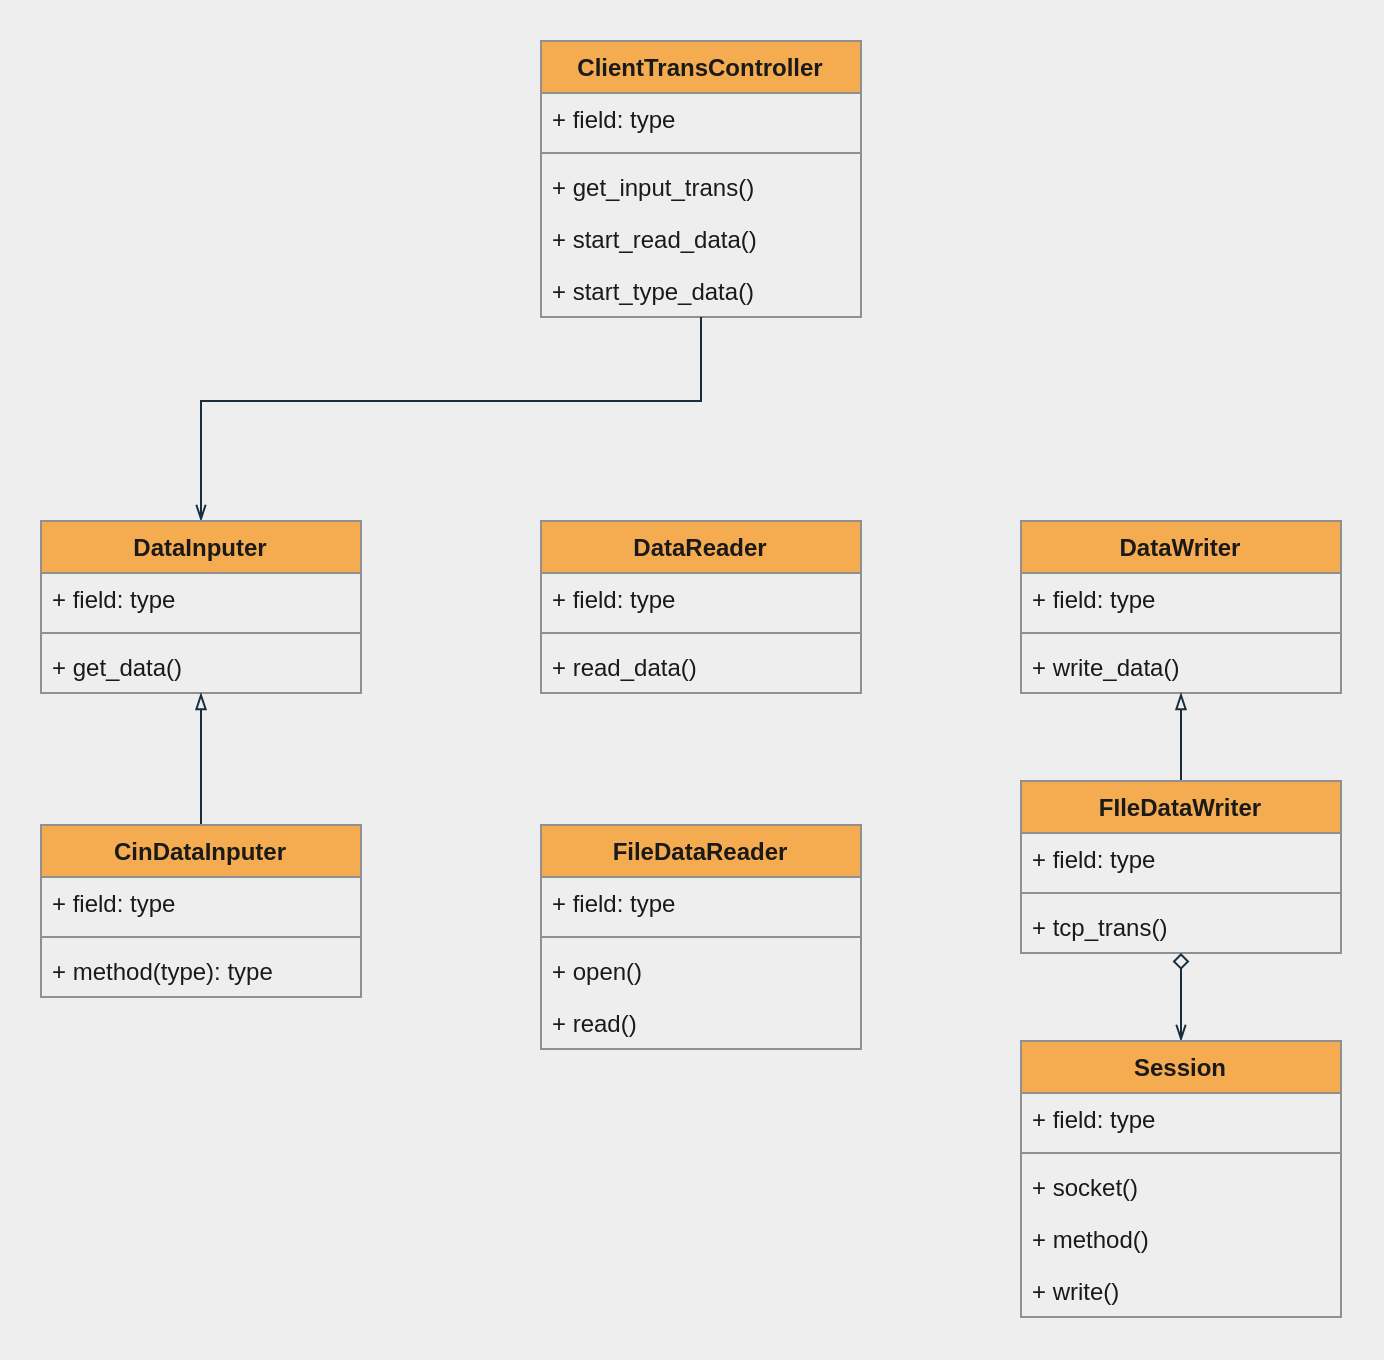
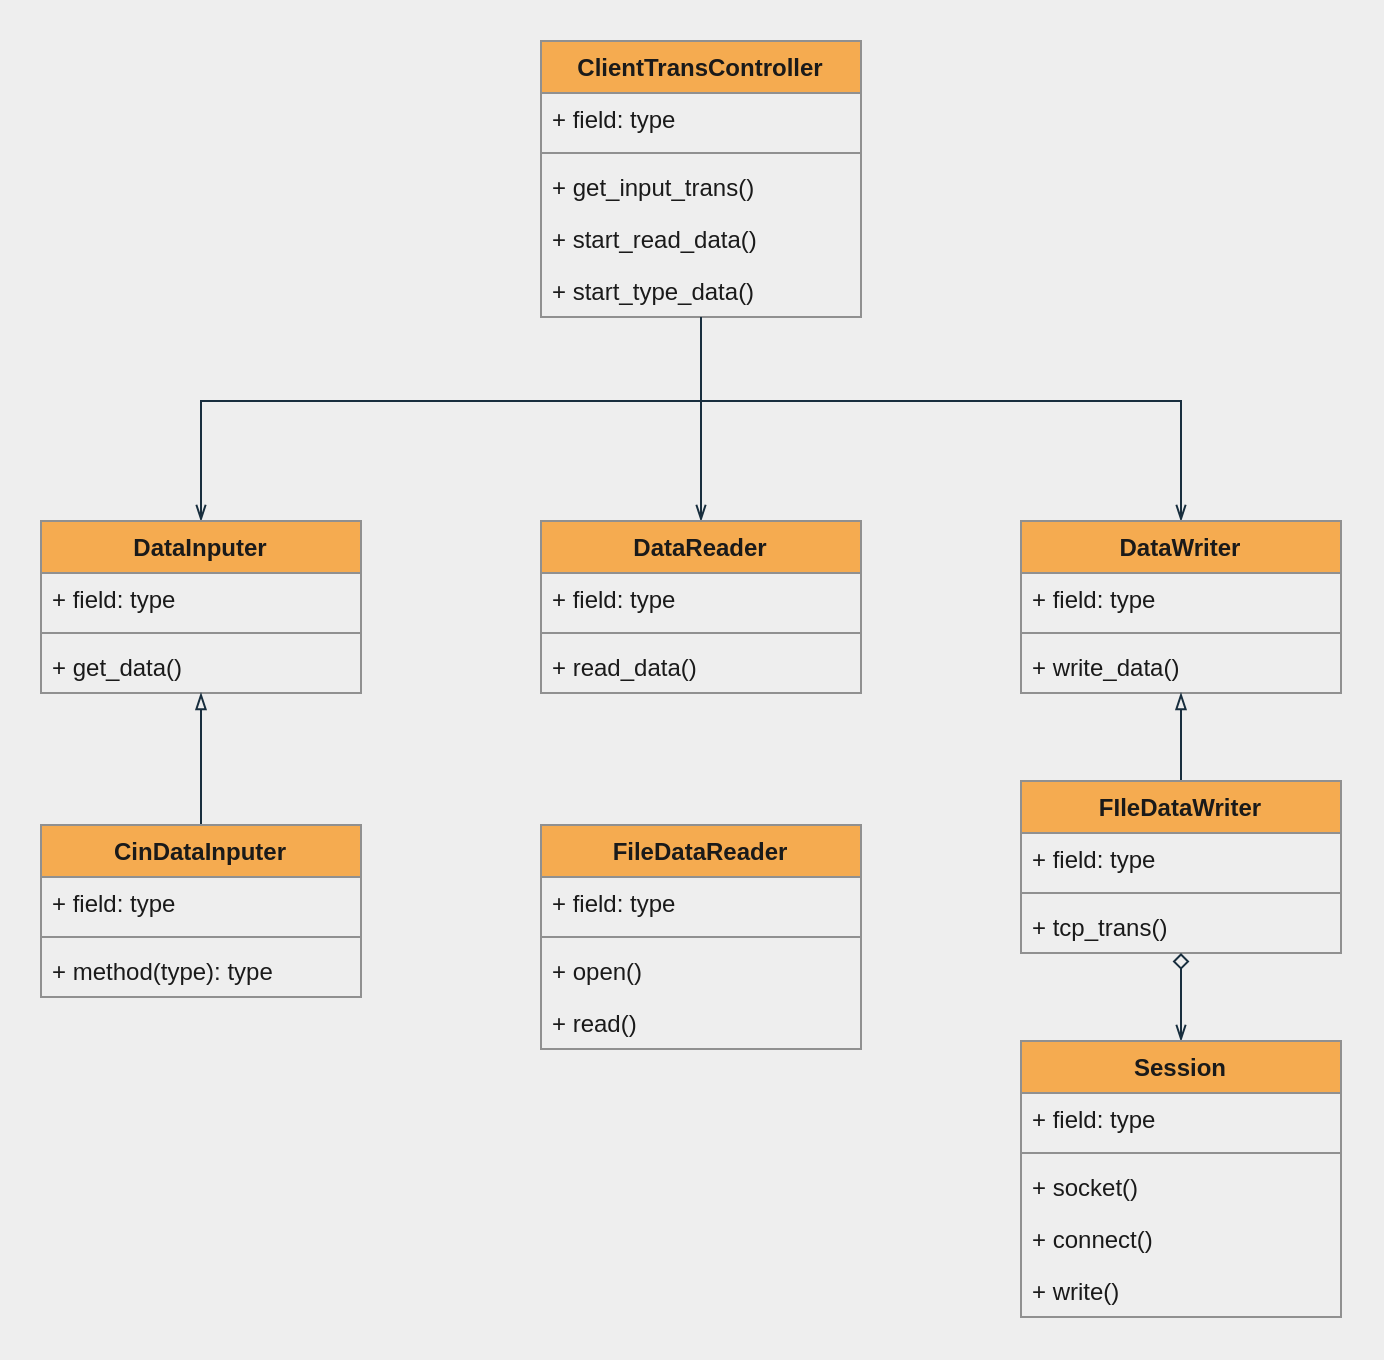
edge "ClientTransController" -> "DataWriter": added
edge "ClientTransController" -> "DataReader": added
node "+ method()": label "+ method()" -> "+ connect()"
